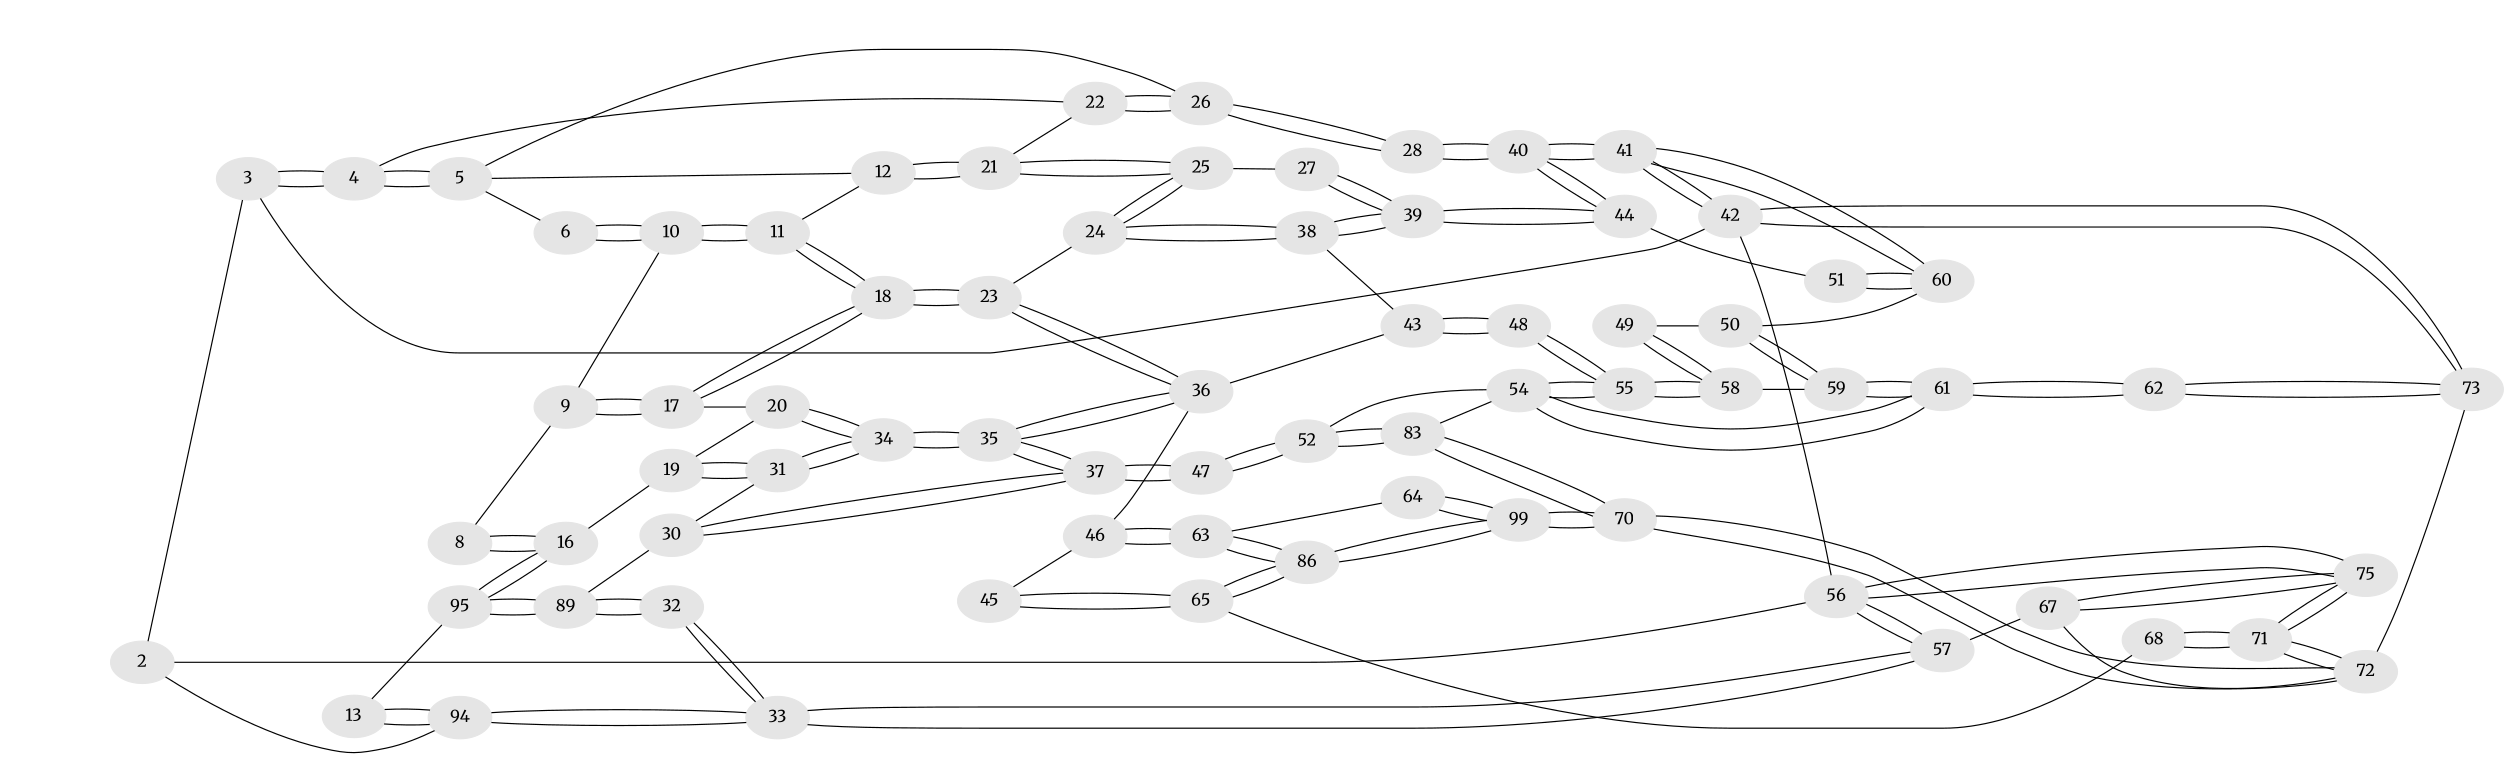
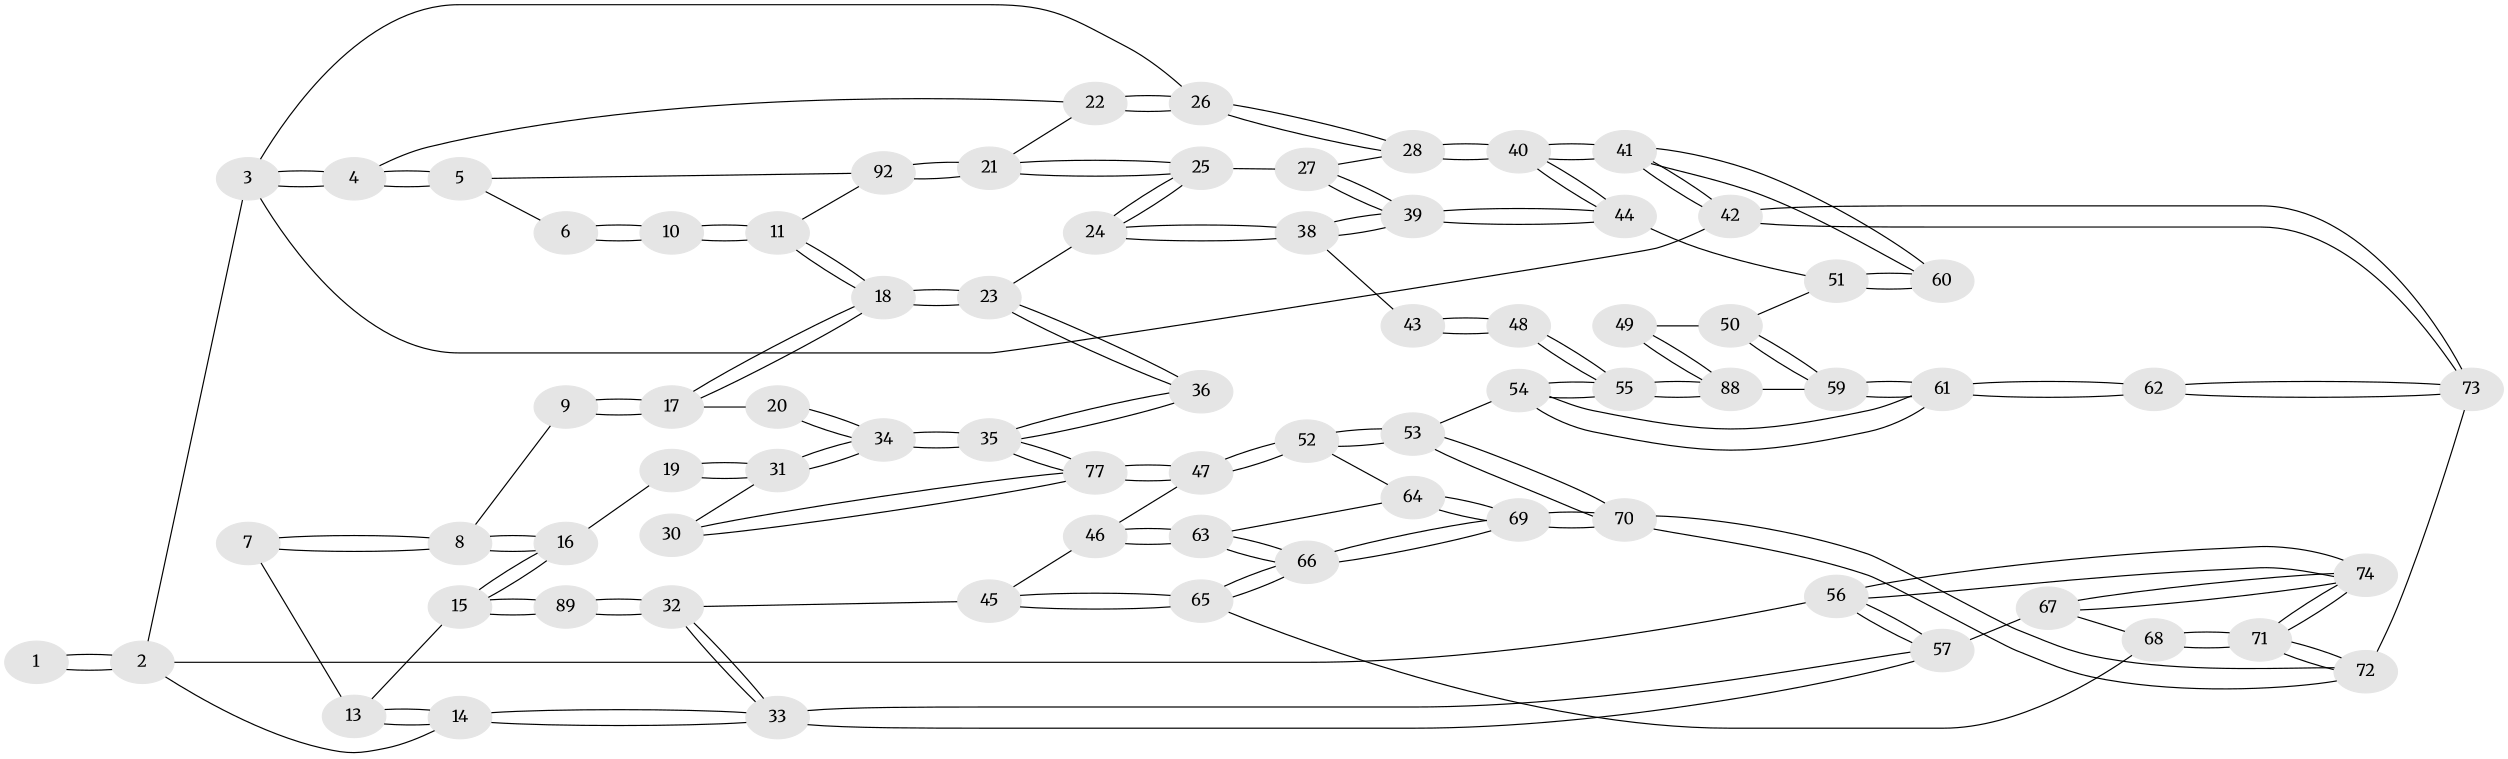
edge "26" -- "5": now "26" -- "3"
edge "28" -- "27": added
node "12": label "12" -> "92"
edge "60" -- "50": now "51" -- "50"
edge "10" -- "9": removed
edge "43" -- "36": removed
node "58": label "58" -> "88"
edge "54" -- "52": now "64" -- "52"
edge "42" -- "56": removed
node "83": label "83" -> "53"
edge "20" -- "19": removed
edge "36" -- "46": now "47" -- "46"
node "37": label "37" -> "77"
node "99": label "99" -> "69"
node "7": added
node "86": label "86" -> "66"
edge "30" -- "89": removed
node "75": label "75" -> "74"
edge "45" -- "32": added
node "95": label "95" -> "15"
node "1": added
edge "67" -- "72": now "67" -- "68"
node "94": label "94" -> "14"
